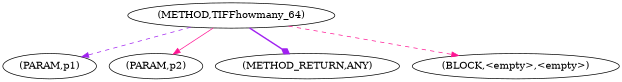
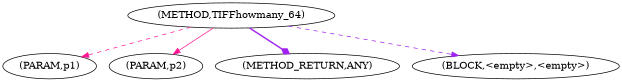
edge "(METHOD,TIFFhowmany_64)" -> "(BLOCK,<empty>,<empty>)": color deeppink -> purple
edge "(METHOD,TIFFhowmany_64)" -> "(PARAM,p1)": color purple -> deeppink
